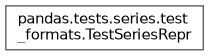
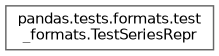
node "pandas.tests.series.test _formats.TestSeriesRepr": label "pandas.tests.series.test _formats.TestSeriesRepr" -> "pandas.tests.formats.test _formats.TestSeriesRepr"
